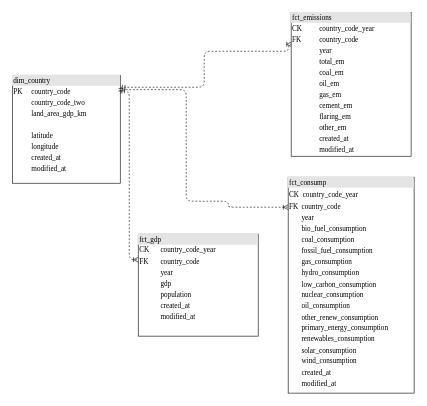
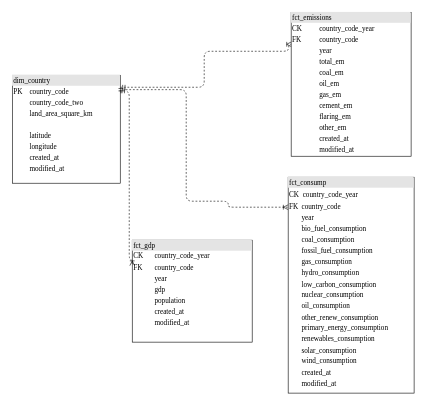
node "dim_country PK country_code country_code_two land_area_gdp_km latitude longitude created_at modified_at": label "dim_country PK country_code country_code_two land_area_gdp_km latitude longitude created_at modified_at" -> "dim_country PK country_code country_code_two land_area_square_km latitude longitude created_at modified_at"
node "fct_gdp CK country_code_year FK country_code year gdp population created_at modified_at": moved (198, 285) -> (192, 291)
